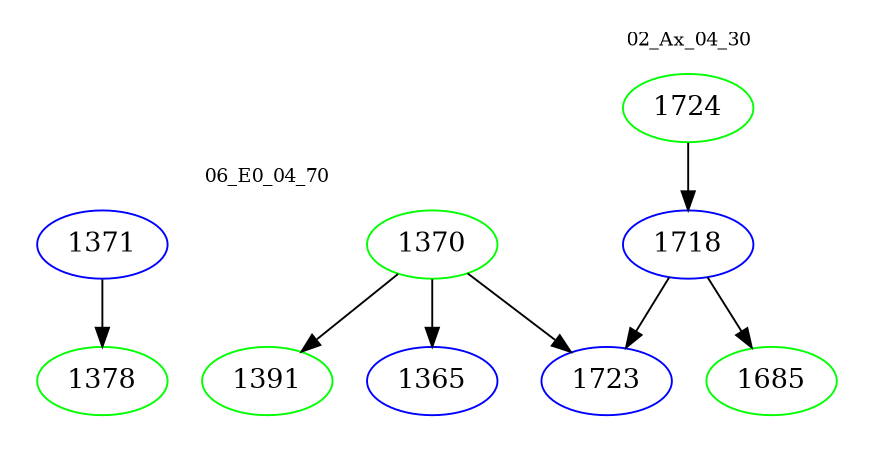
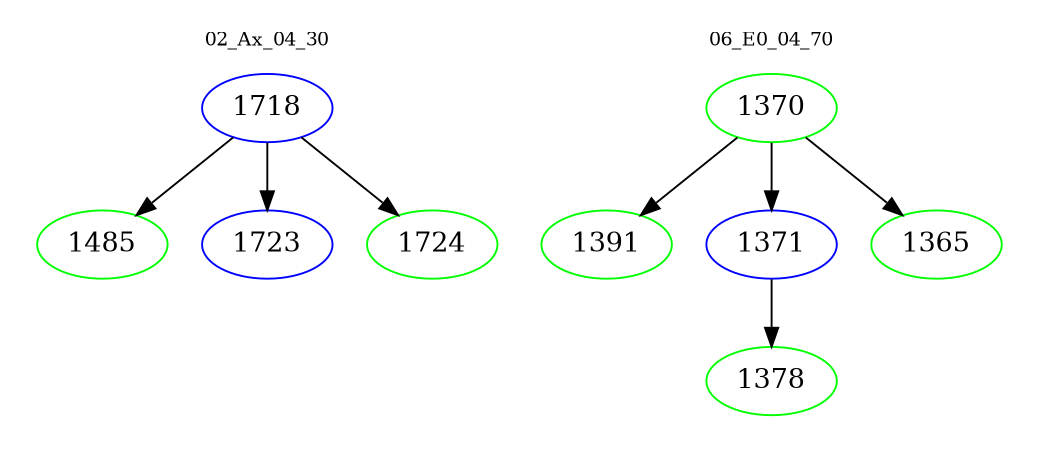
edge "1724" -> "1718": reversed
edge "1370" -> "1723": now "1370" -> "1371"
node "1365": color blue -> green
node "1685": label "1685" -> "1485"
